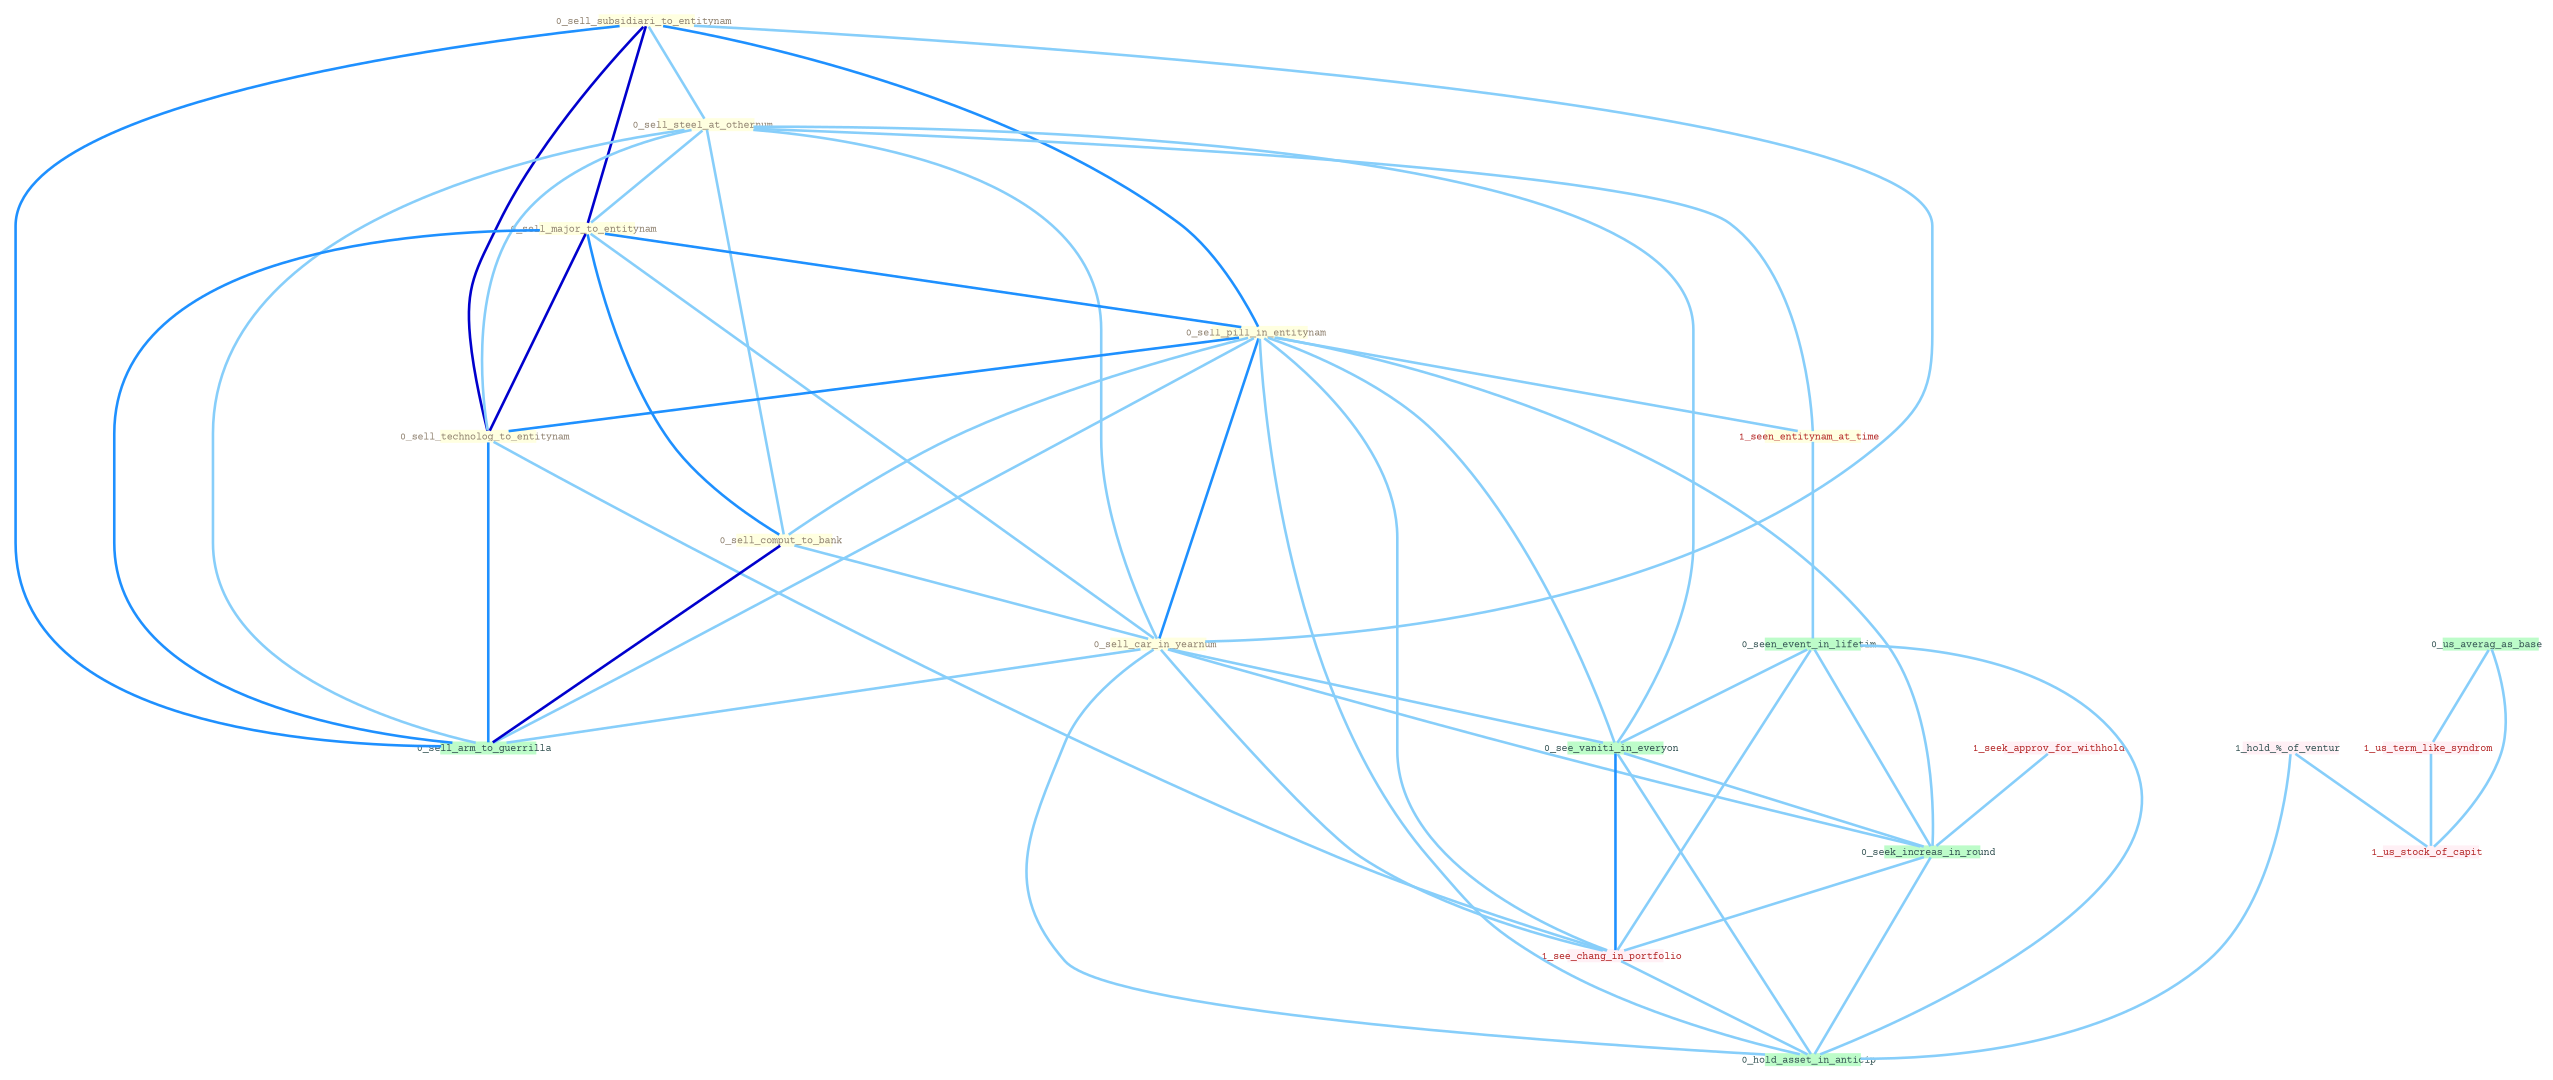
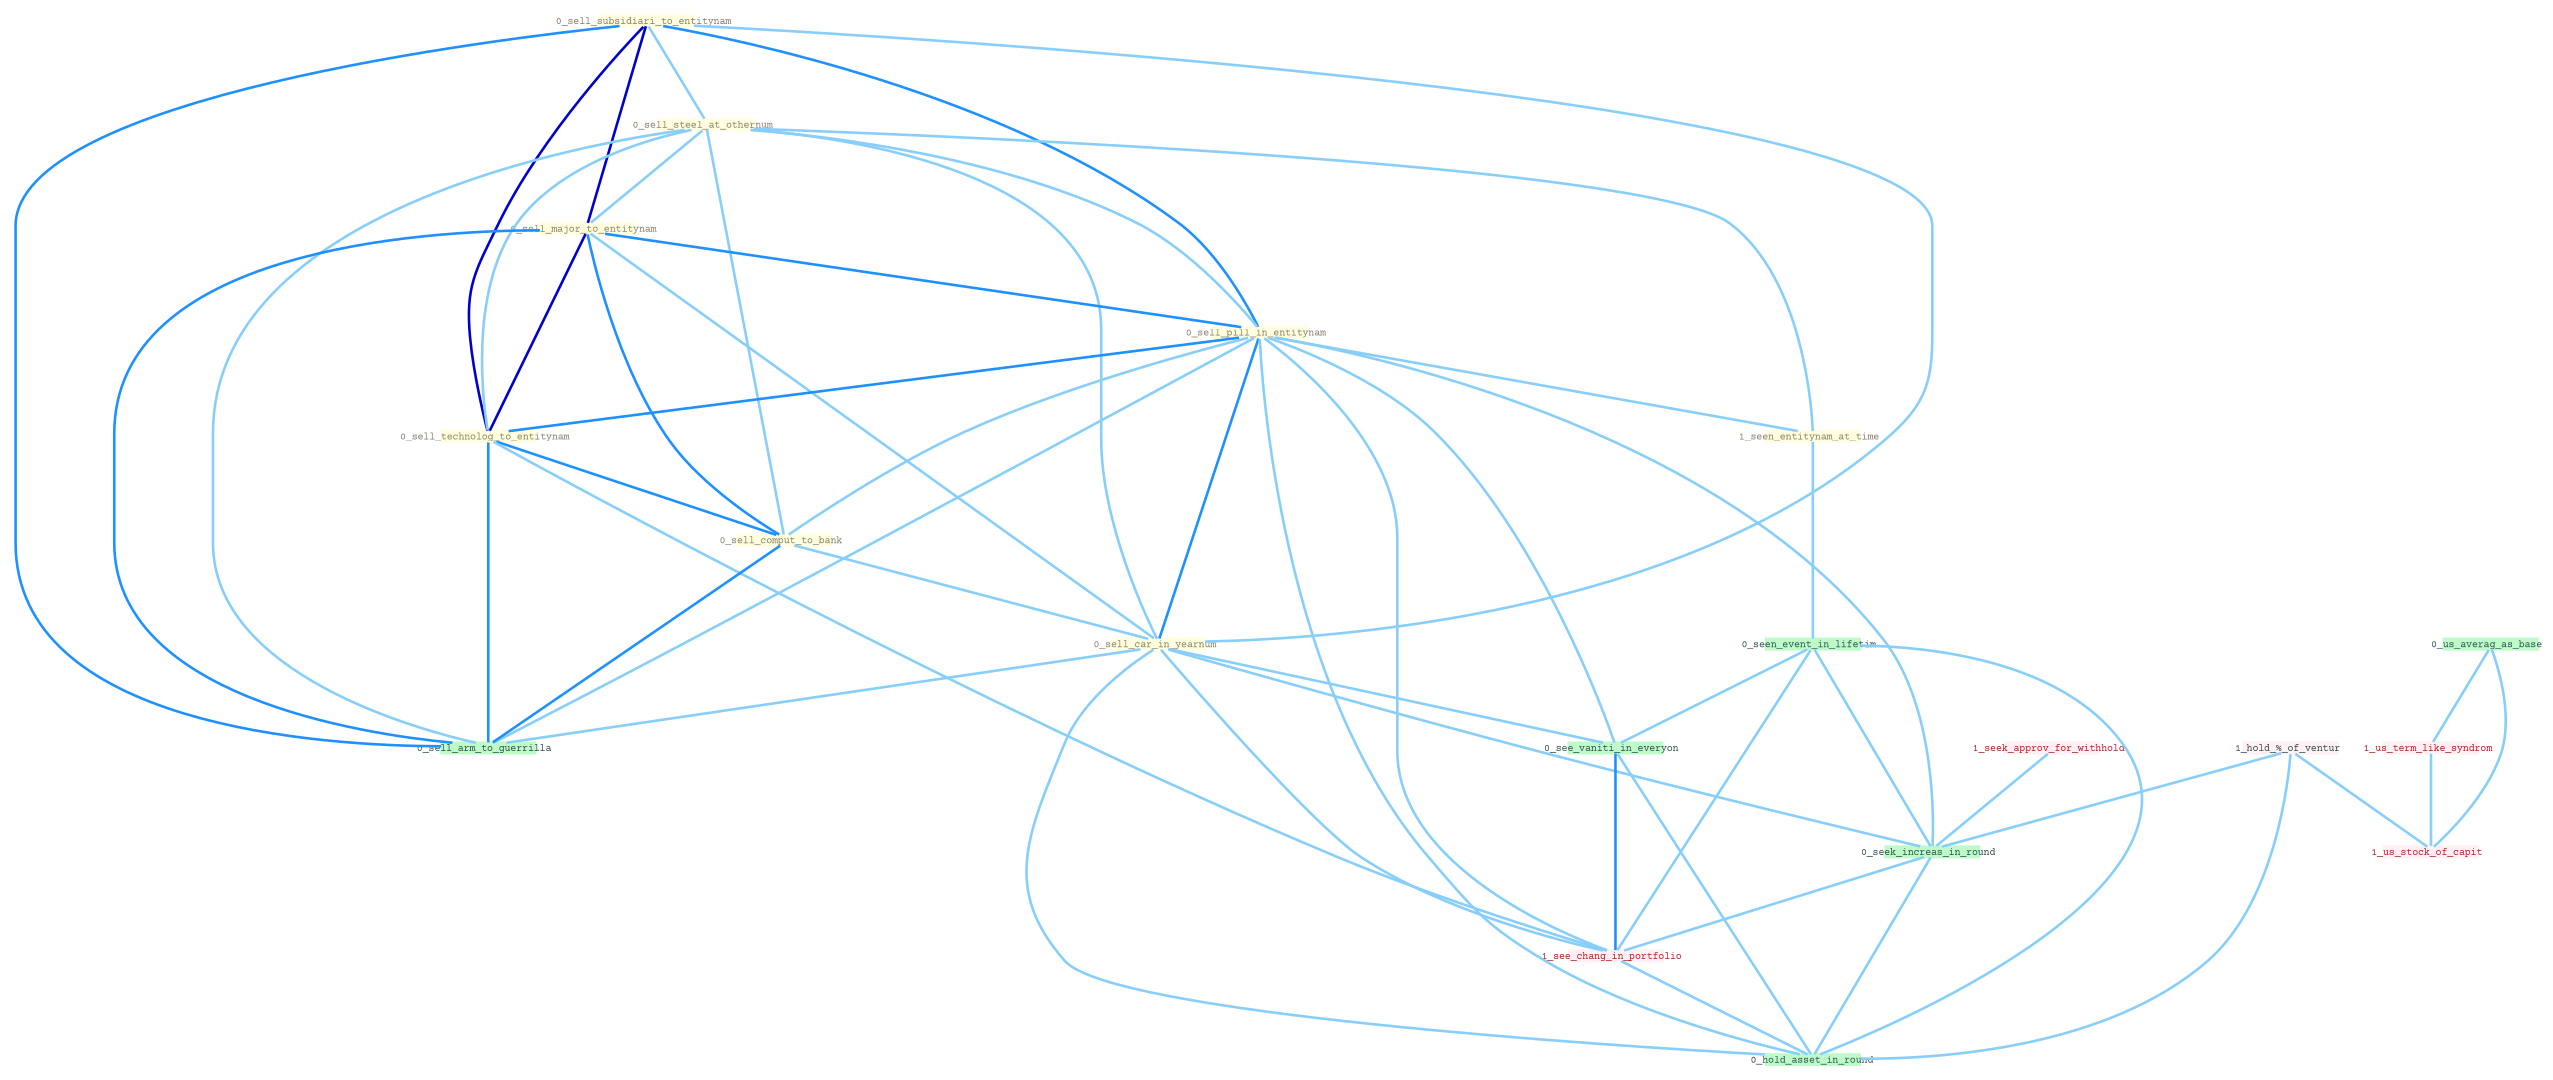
edge "0_sell_steel_at_othernum" -- "0_see_vaniti_in_everyon": now "0_sell_steel_at_othernum" -- "0_sell_pill_in_entitynam"
node "1_seen_entitynam_at_time": fontcolor #b22222 -> #8b7d6b
edge "0_sell_technolog_to_entitynam" -- "0_sell_comput_to_bank": added
edge "0_sell_comput_to_bank" -- "0_sell_arm_to_guerrilla": color #0000cd -> #1e90ff
edge "0_see_vaniti_in_everyon" -- "0_seek_increas_in_round": now "1_hold_%_of_ventur" -- "0_seek_increas_in_round"
node "0_hold_asset_in_anticip": label "0_hold_asset_in_anticip" -> "0_hold_asset_in_round"
